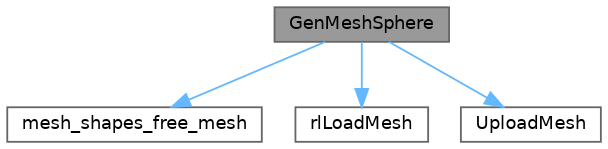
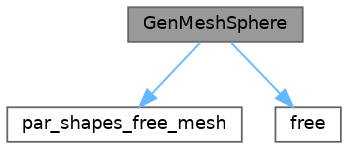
node "mesh_shapes_free_mesh": label "mesh_shapes_free_mesh" -> "par_shapes_free_mesh"
node "rlLoadMesh": label "rlLoadMesh" -> "free"
node "UploadMesh": removed
